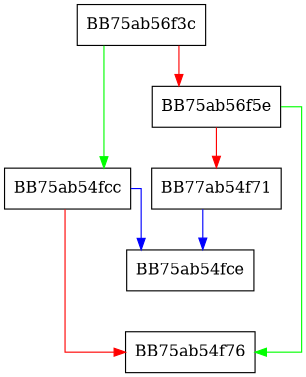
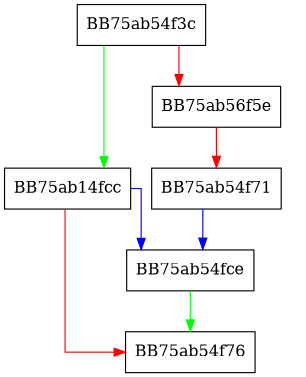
node "BB75ab56f3c": label "BB75ab56f3c" -> "BB75ab54f3c"
node "BB75ab54fcc": label "BB75ab54fcc" -> "BB75ab14fcc"
node "BB77ab54f71": label "BB77ab54f71" -> "BB75ab54f71"
edge "BB75ab56f5e" -> "BB75ab54f76": now "BB75ab54fce" -> "BB75ab54f76"
